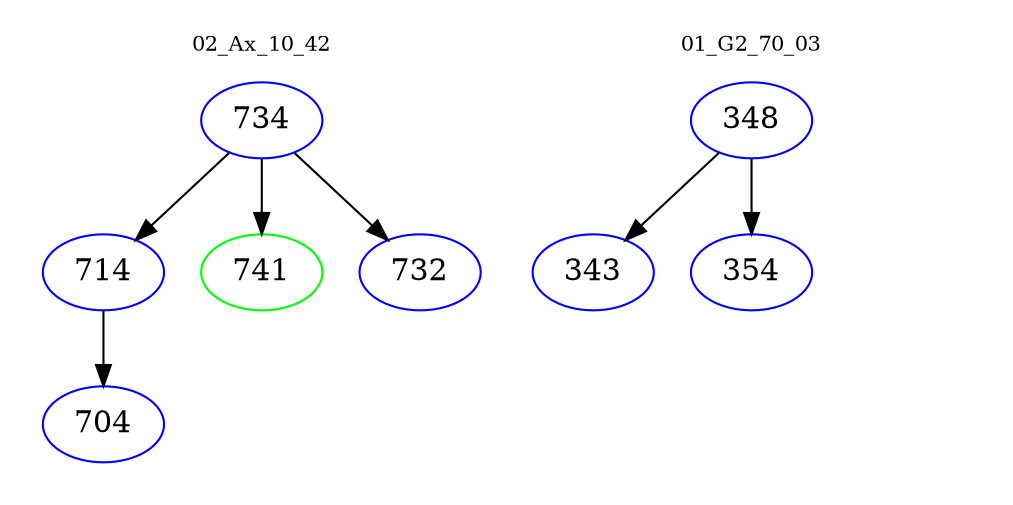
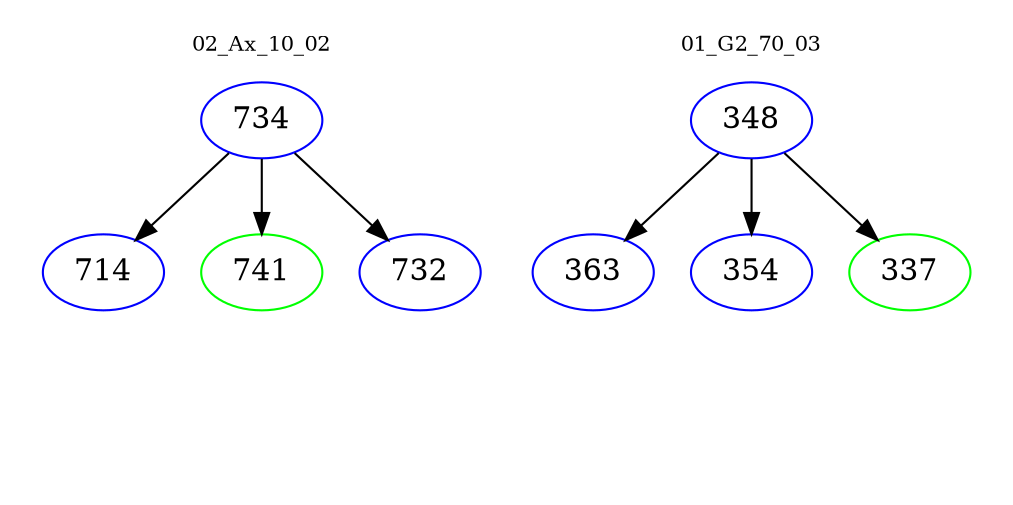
cluster "02_Ax_10_42": label "02_Ax_10_42" -> "02_Ax_10_02"
node "343": label "343" -> "363"
node "337": added
node "704": removed
